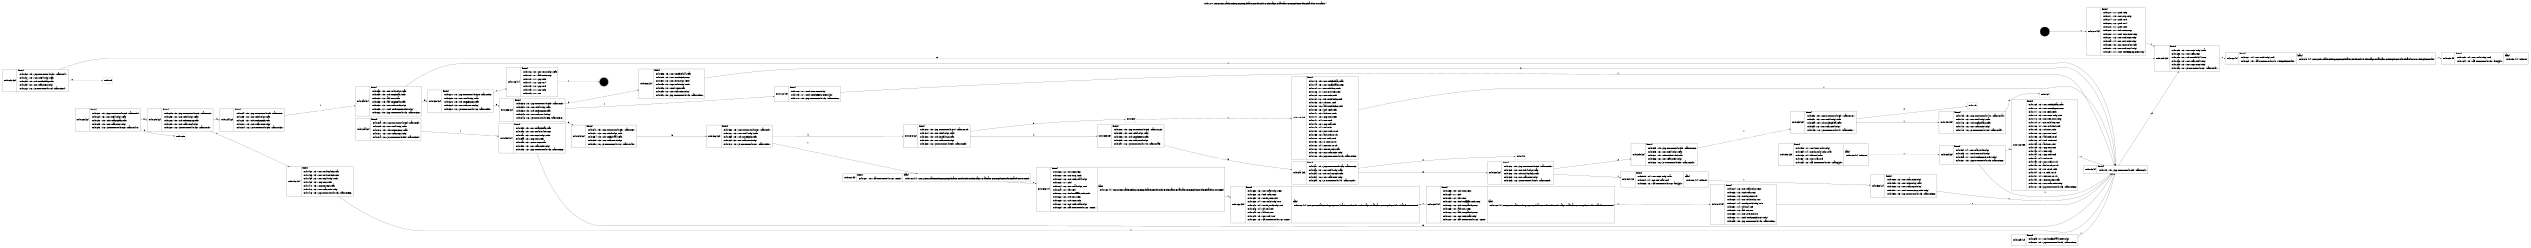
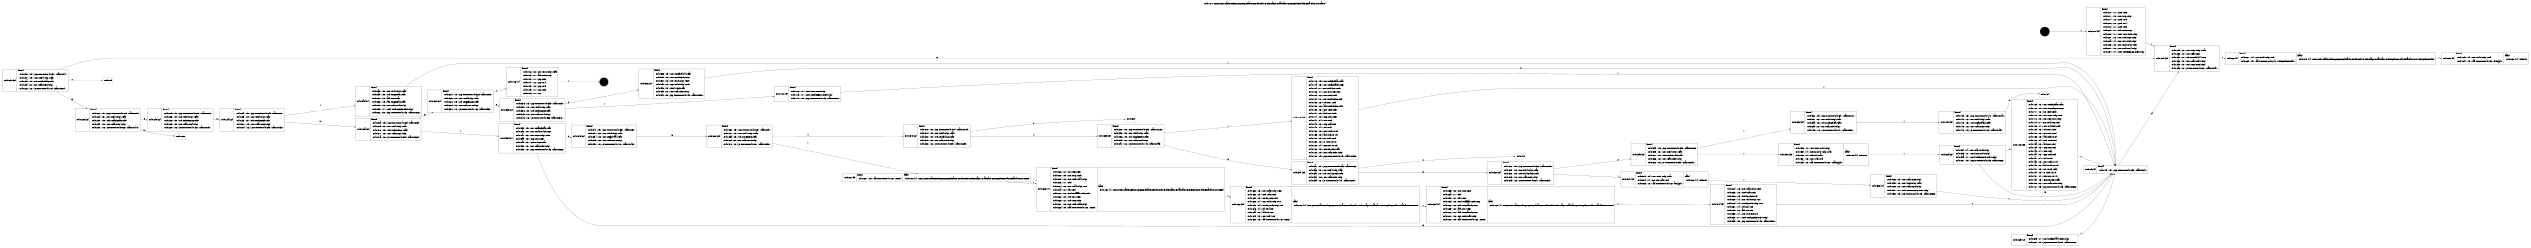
edge "0x4012b2 [22]" -> "0x4012c8 [22]": added, label "12"
edge "0x4016a8 [31]" -> "0x401320 [22]": now "0x40130a [22]" -> "0x401320 [22]"
node "0x4017d7": removed
edge "0x4012c8 [22]" -> "0x4012de [22]": label " 12" -> " 8"
edge "0x40150b" -> "0x401715 [88]": now "0x40138e [25]" -> "0x401715 [88]"
edge "0x401336 [22]" -> "0x40134c [22]": now "0x40159d [27]" -> "0x40134c [22]"
edge "0x4012f4 [22]" -> "0x40130a [22]": added, label "10"
edge "0x4012c8 [22]" -> "0x4016e5": label " 0" -> " 10"
edge "0x4013d9 [25]" -> "0x4015b8 [23]": added, label "1"
node "0x401460 [27]": removed
edge "0x4015cf [23]" -> "0x4017f6 [5]": label " 1" -> " 5"
edge "0x401655 [40]" -> "0x401632 [35]": reversed
